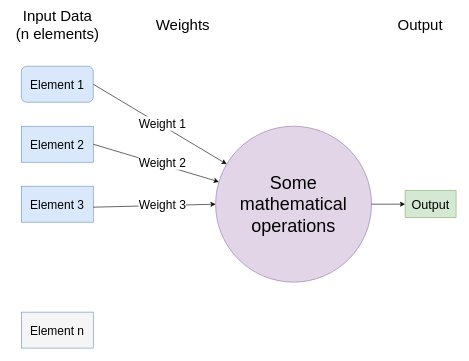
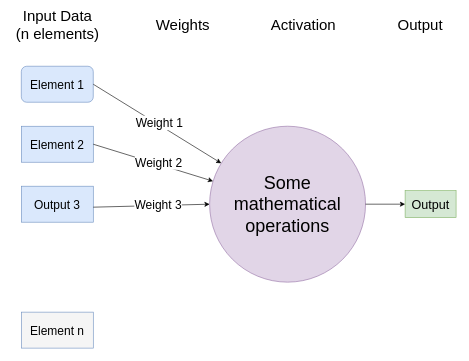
node "Activation": added
node "Element 3": label "Element 3" -> "Output 3"
node "Some mathematical operations": moved (294, 204) -> (288, 204)
